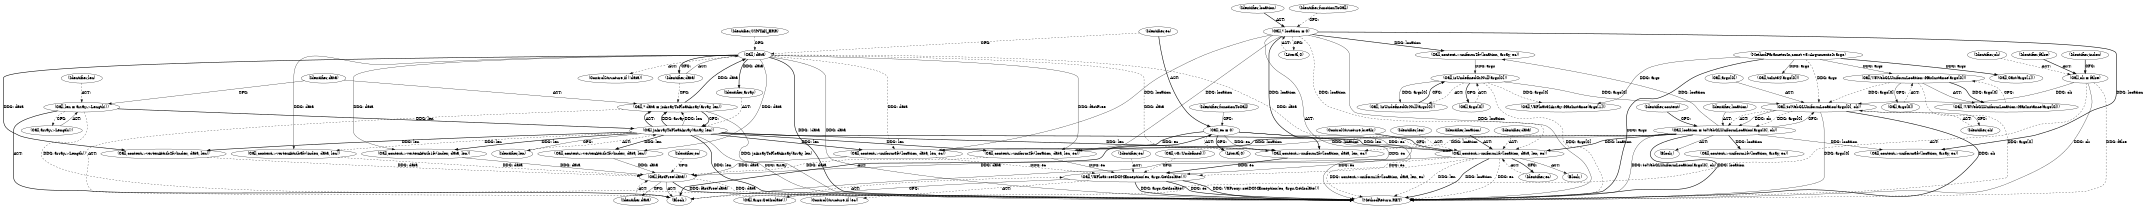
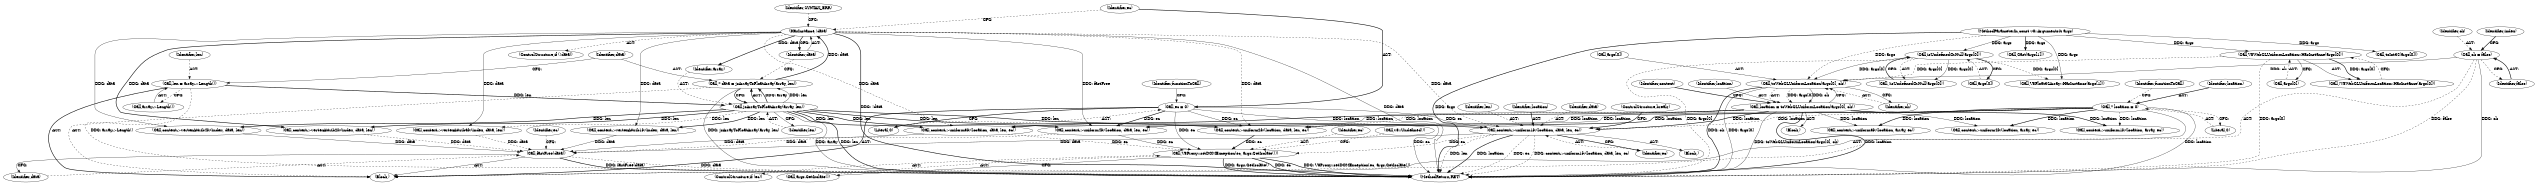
node "(Call,!data)": label "(Call,!data)" -> "(HasInstance,!data)"
edge "(Call,context->uniform4fv(location, array, ec))" -> "(Call,isUndefinedOrNull(args[0]))": now "(MethodParameterIn,const v8::Arguments& args)" -> "(Call,isUndefinedOrNull(args[0]))"
edge "(Call,ok = false)" -> "(Identifier,false)": added, label "CFG:"
edge "(Call,* location = 0)" -> "(Call,context->uniform1fv(location, array, ec))": added, label "DDG: location"
node "(Call,V8Float::setDOMException(ec, args.GetIsolate()))": label "(Call,V8Float::setDOMException(ec, args.GetIsolate()))" -> "(Call,V8Proxy::setDOMException(ec, args.GetIsolate()))"
